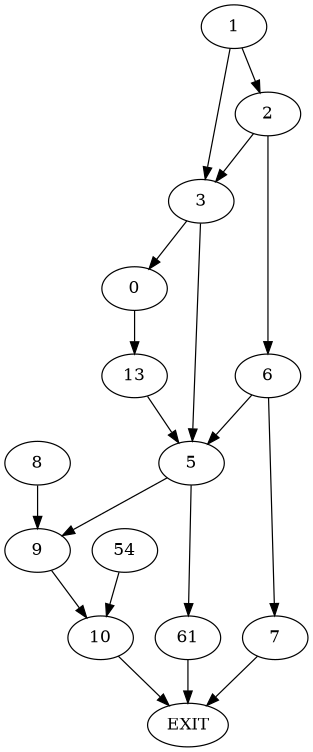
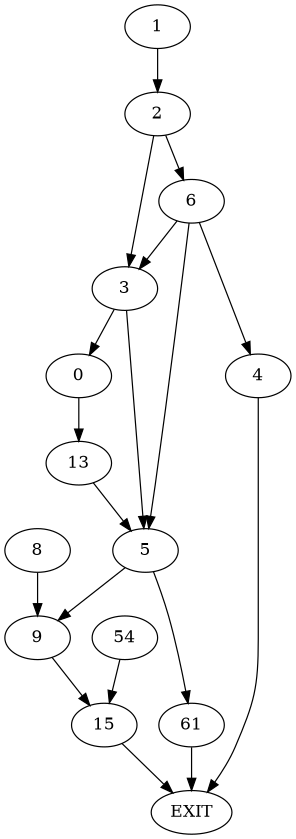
edge "1" -> "3": now "6" -> "3"
node "10": label "10" -> "15"
node "7": label "7" -> "4"
